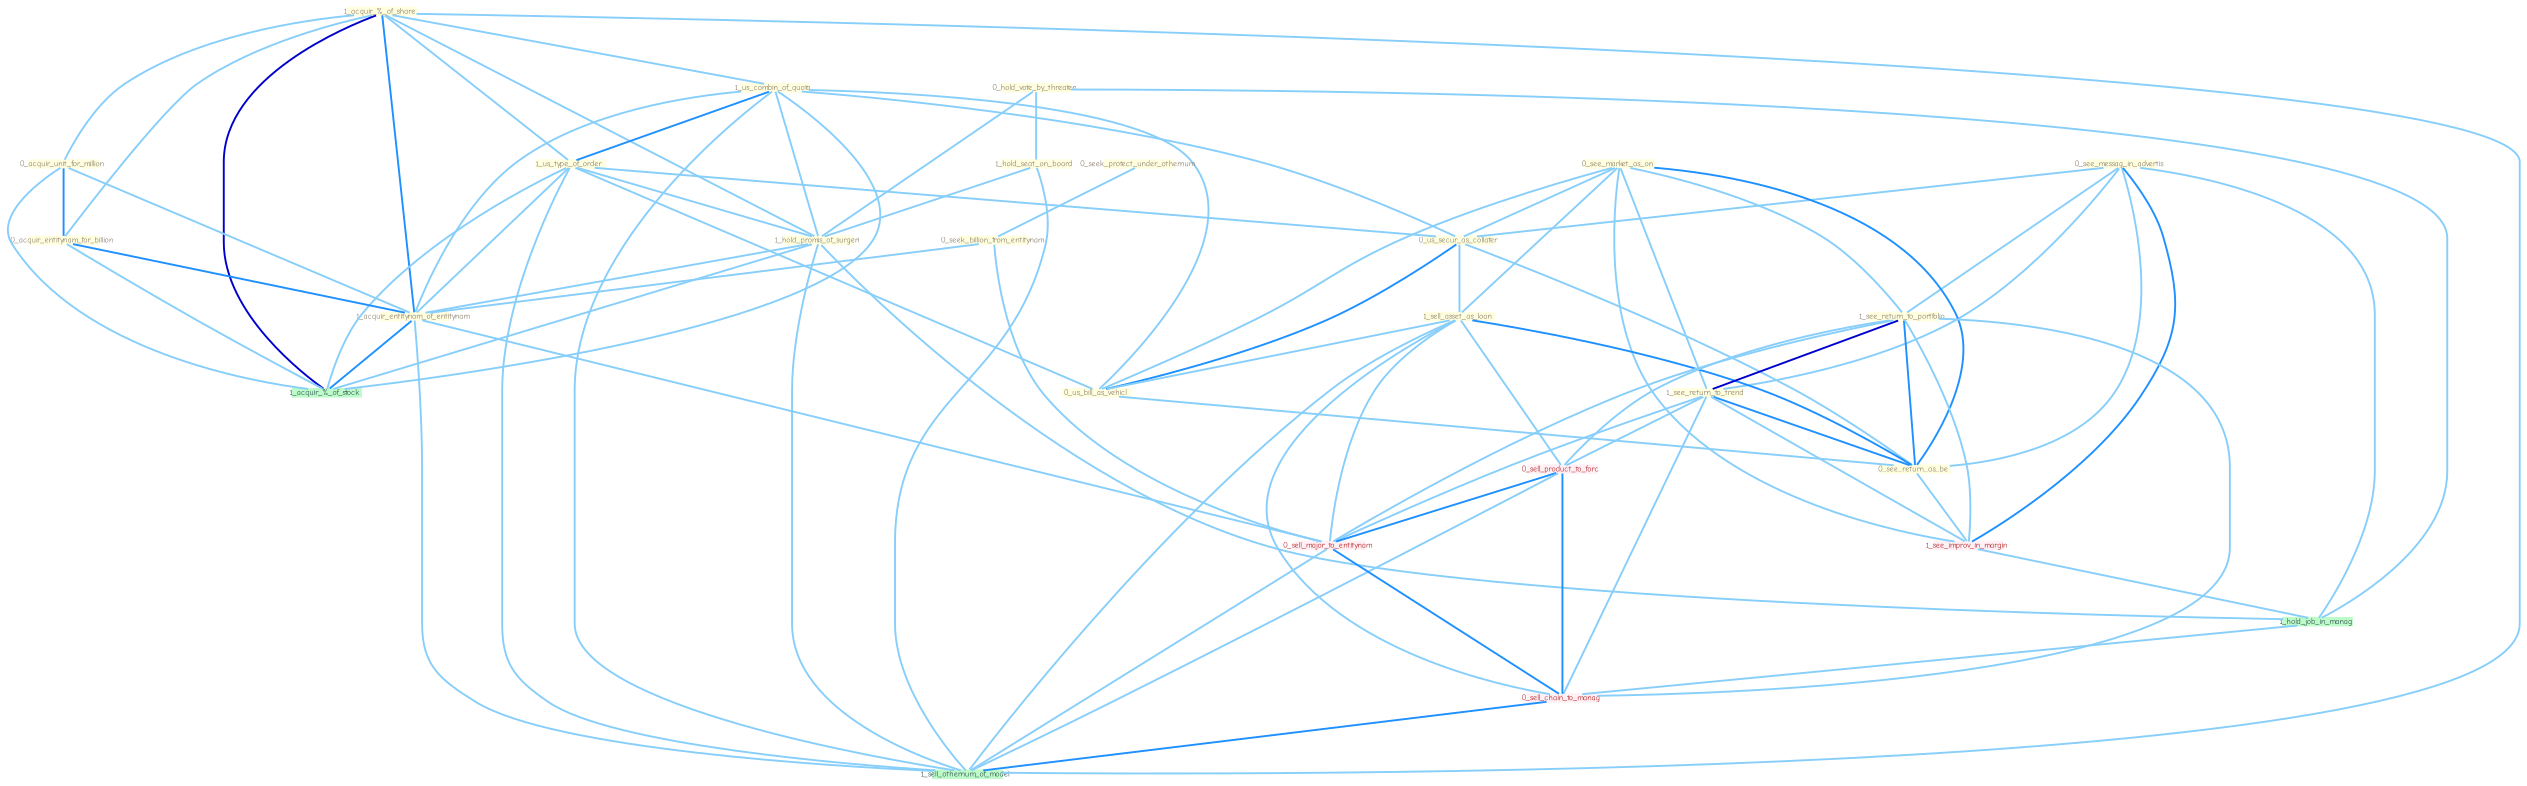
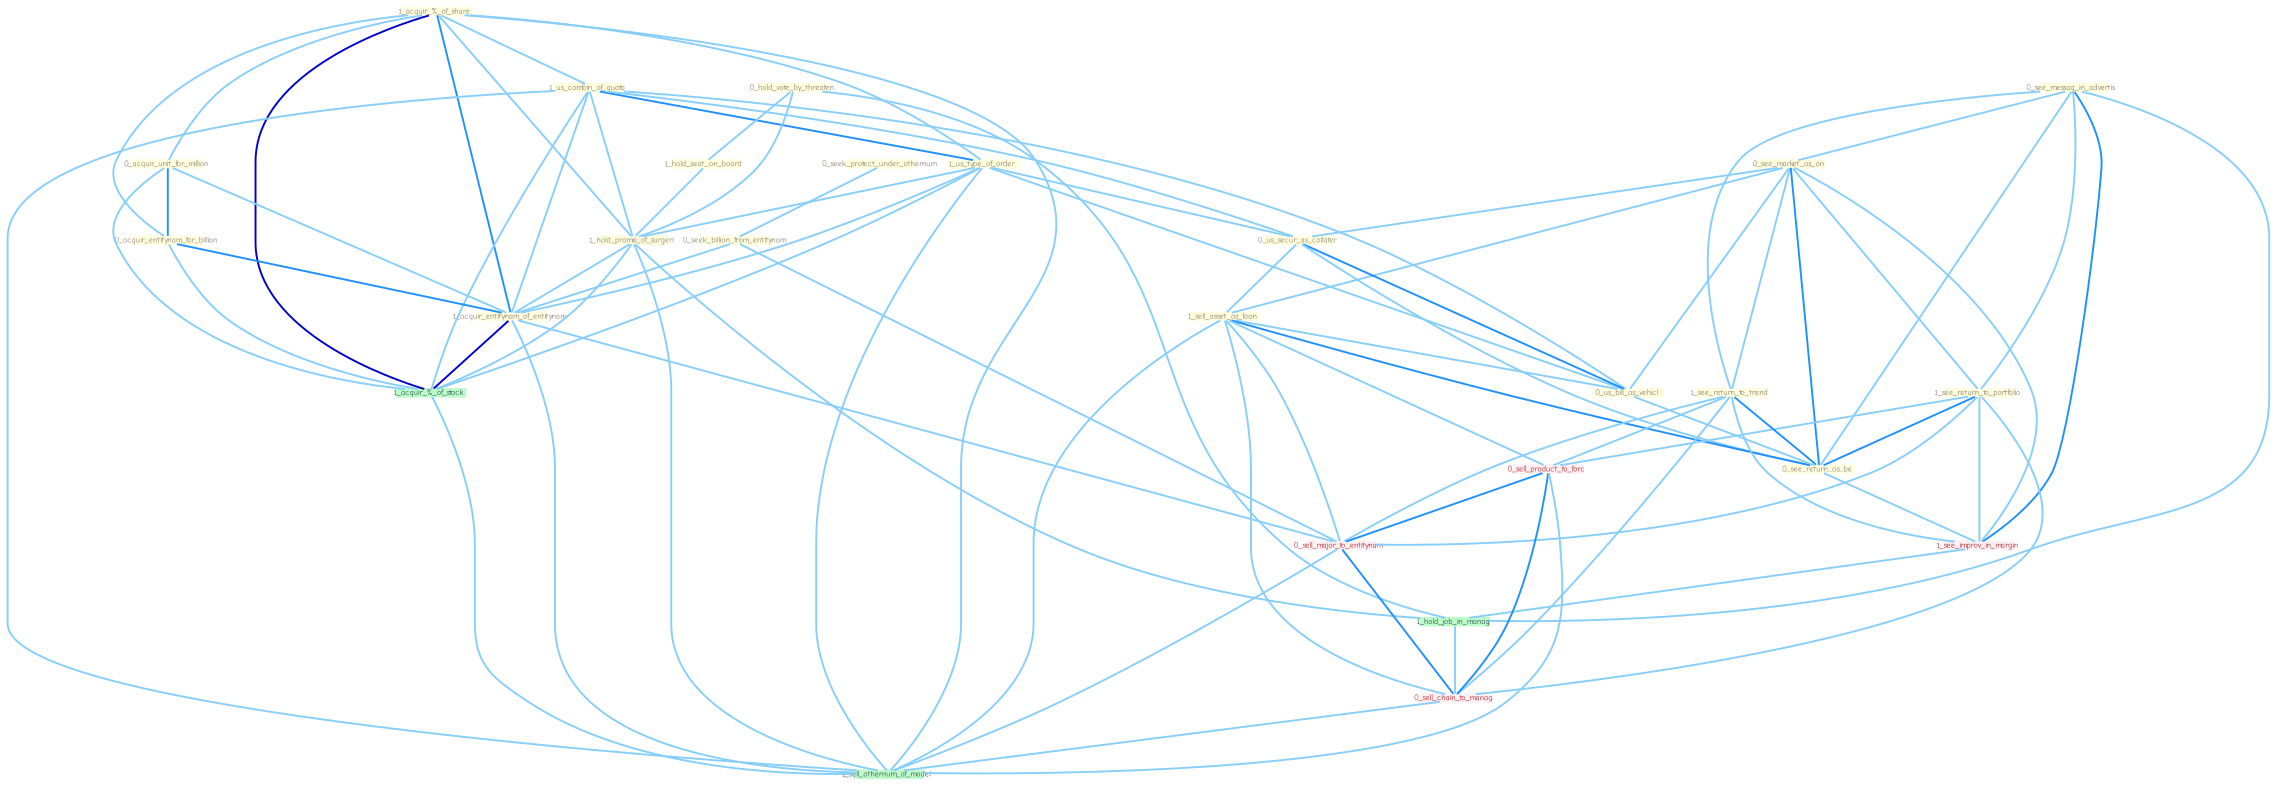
edge "0_see_messag_in_advertis" -- "0_us_secur_as_collater": now "0_see_messag_in_advertis" -- "0_see_market_as_on"
edge "1_acquir_entitynam_of_entitynam" -- "1_acquir_%_of_stock": color #1e90ff -> #0000cd
edge "1_see_return_to_portfolio" -- "1_see_return_to_trend": removed
edge "1_hold_seat_on_board" -- "1_sell_othernum_of_model": now "1_acquir_%_of_stock" -- "1_sell_othernum_of_model"
edge "0_sell_chain_to_manag" -- "1_sell_othernum_of_model": color #1e90ff -> #87cefa
